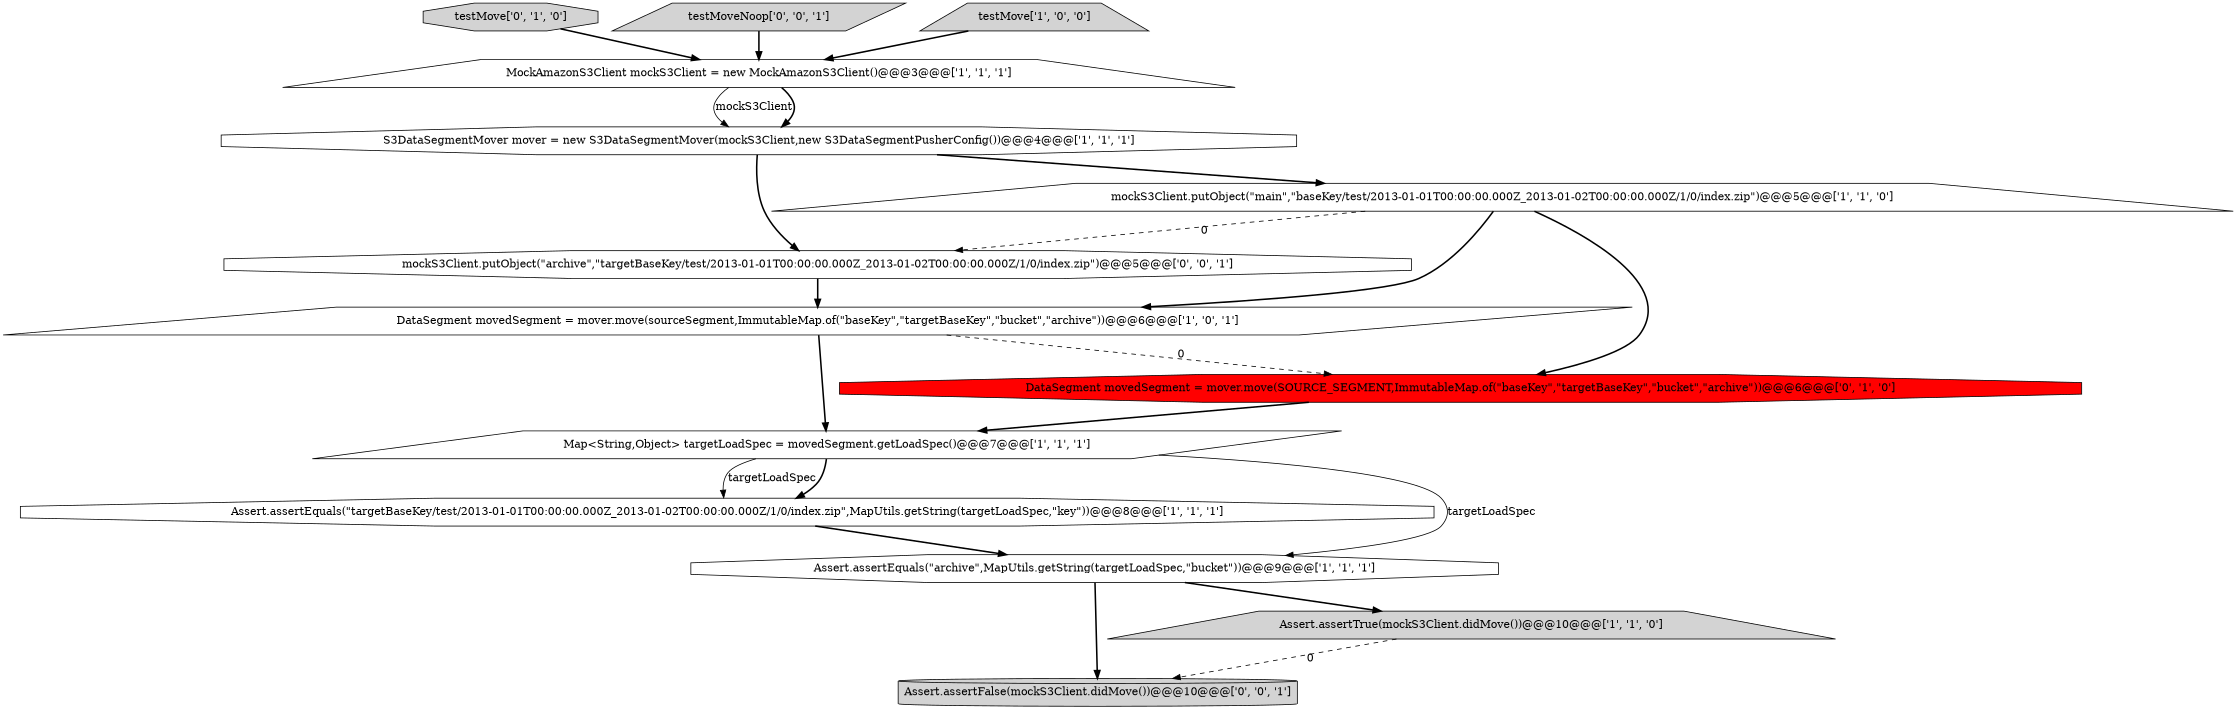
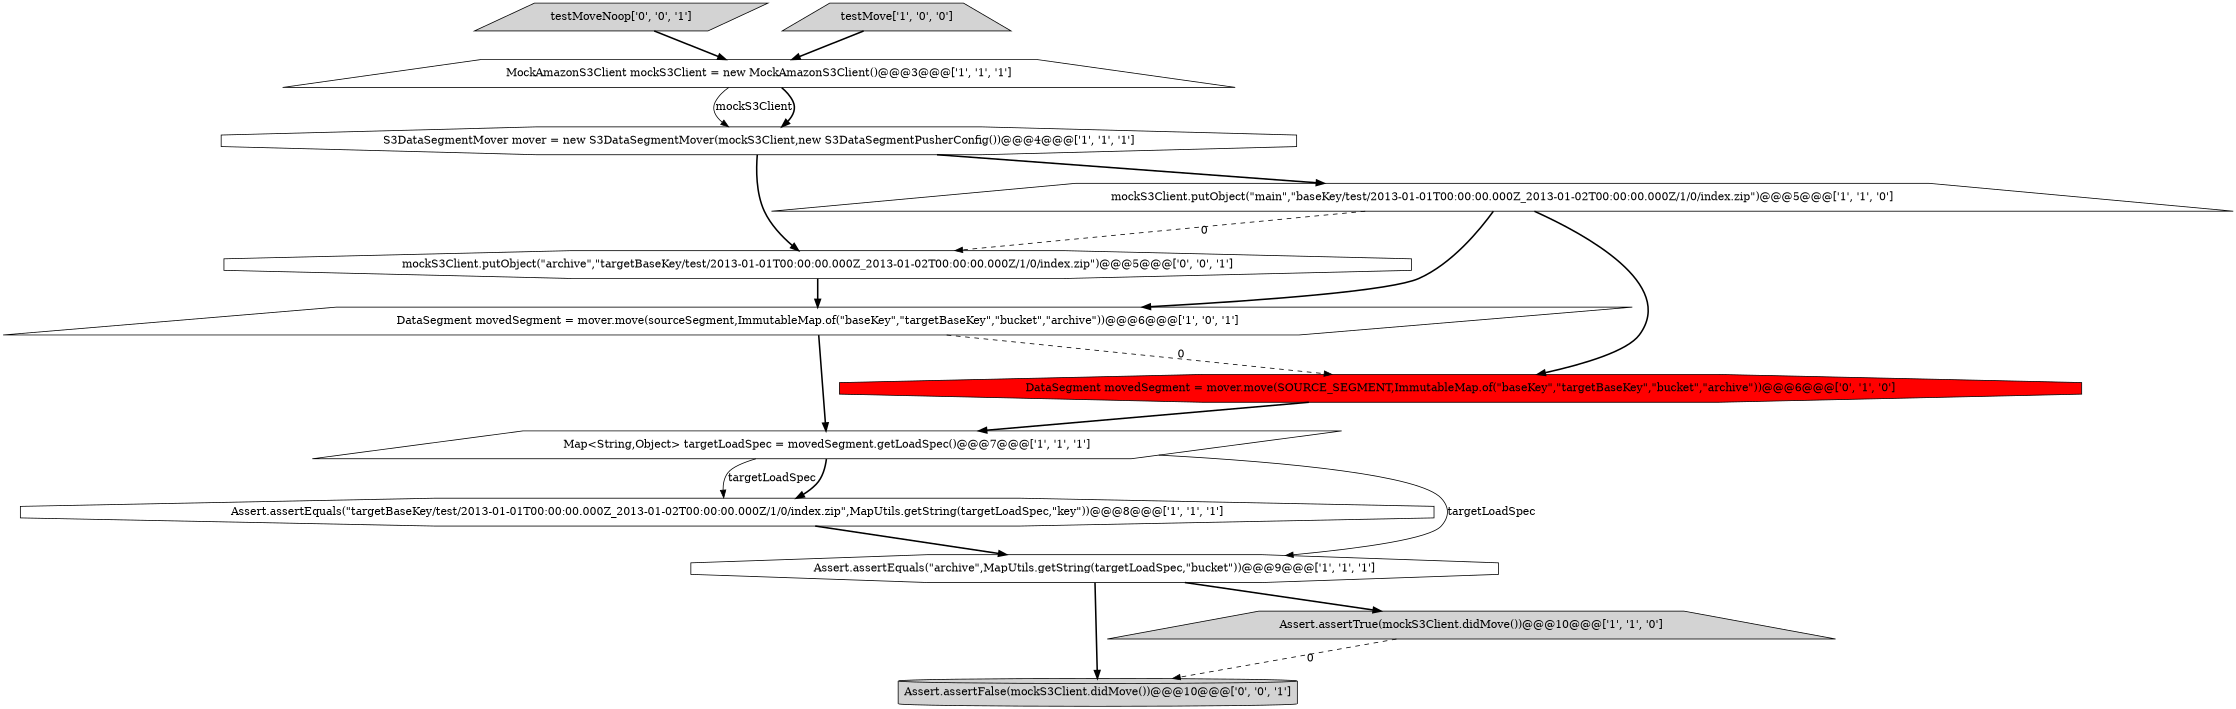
node "testMove['0', '1', '0']": removed
